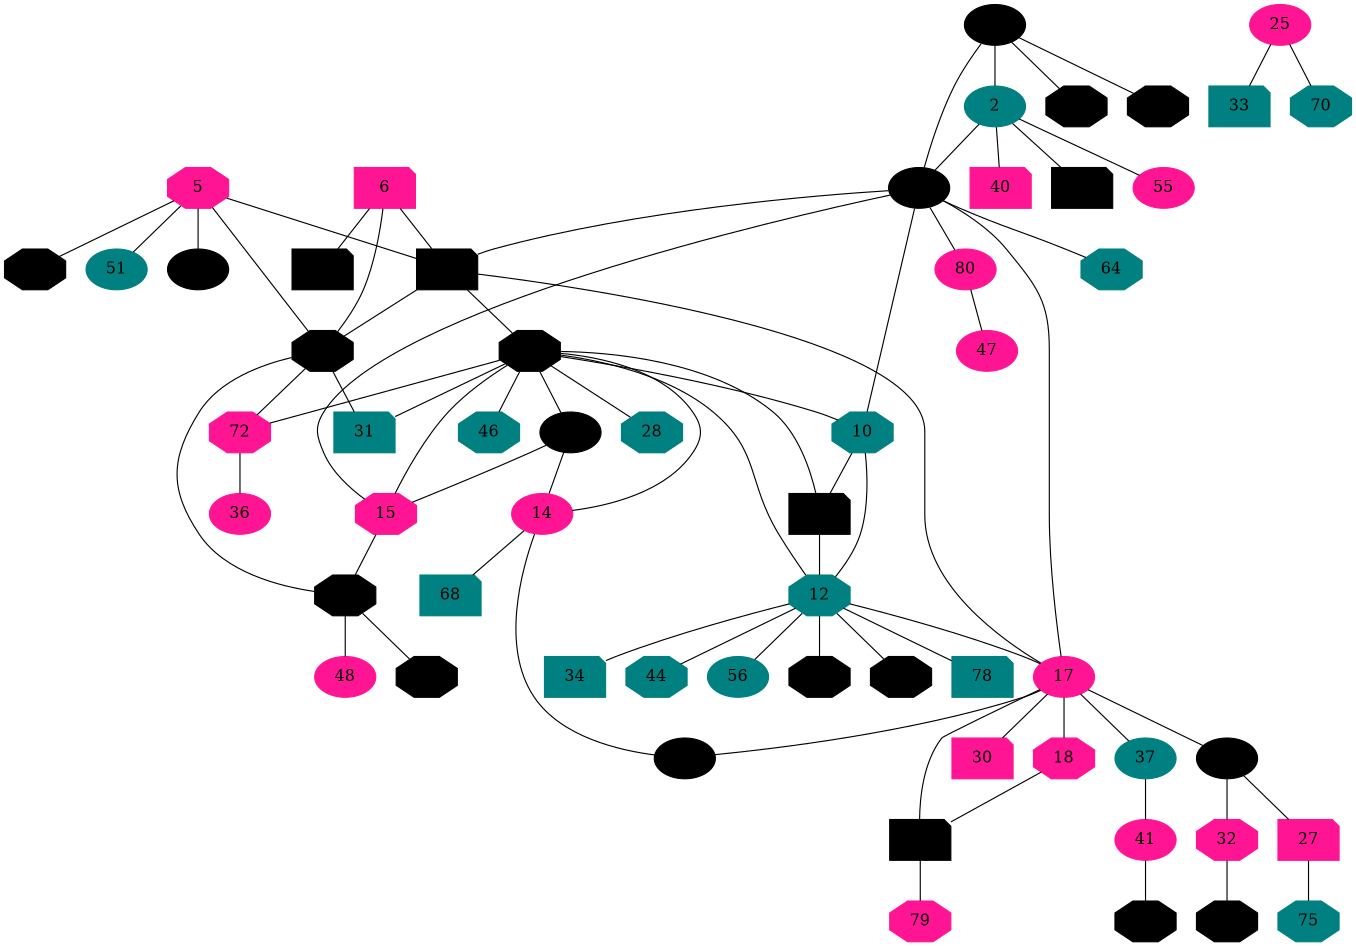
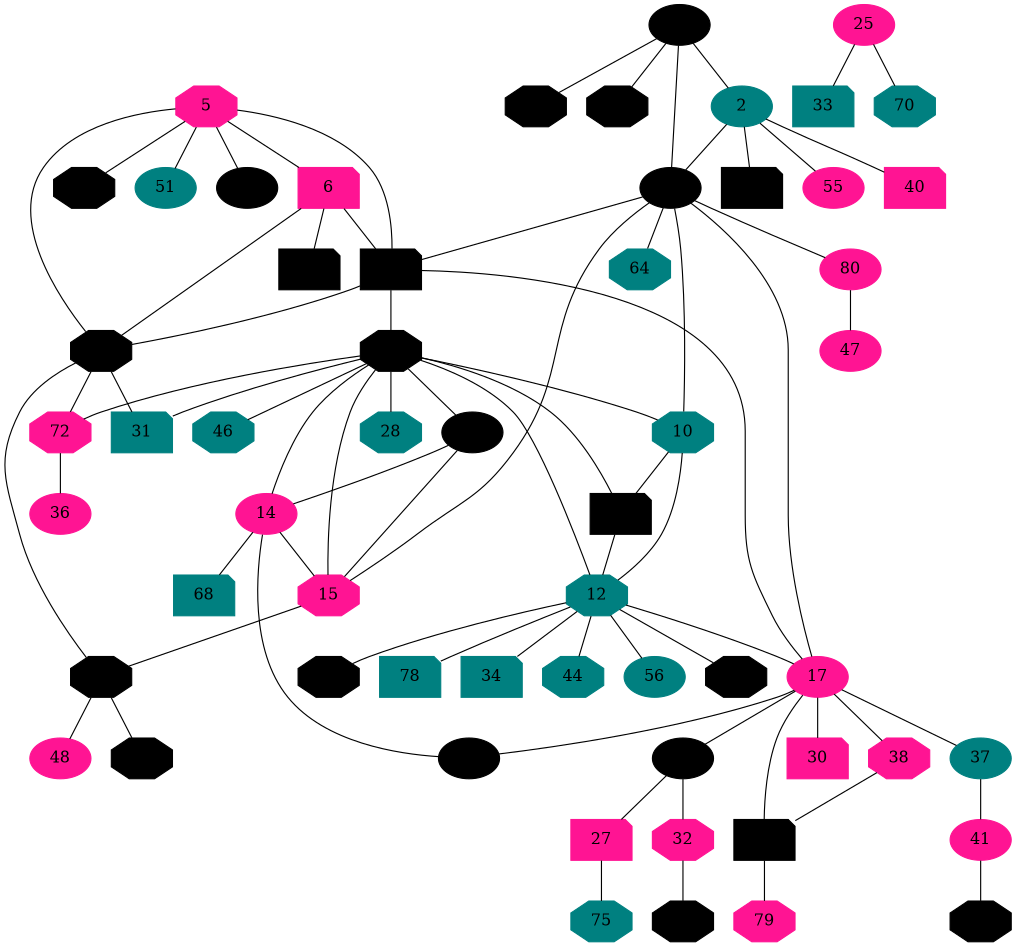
edge "5" -- "6": added
edge "14" -- "15": added
node "18": label "18" -> "38"
